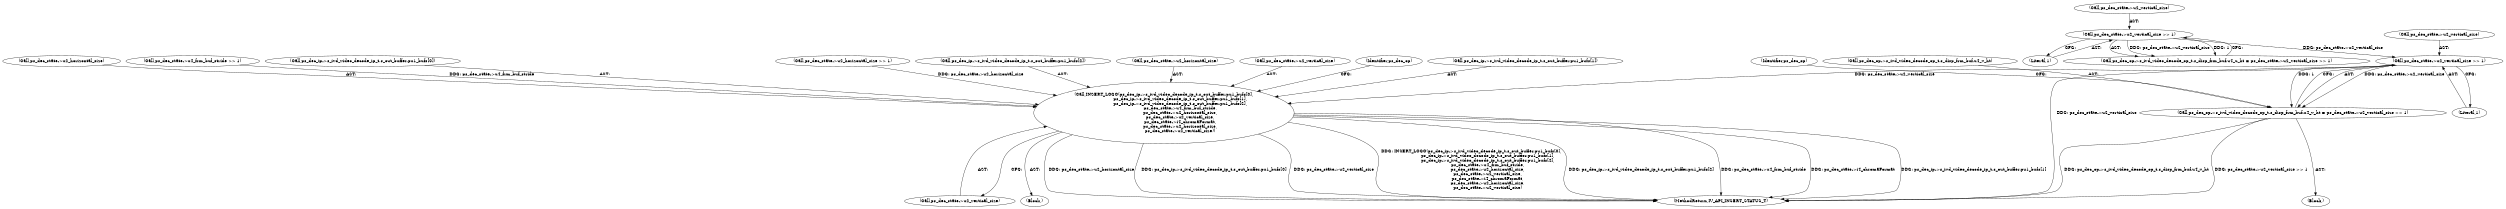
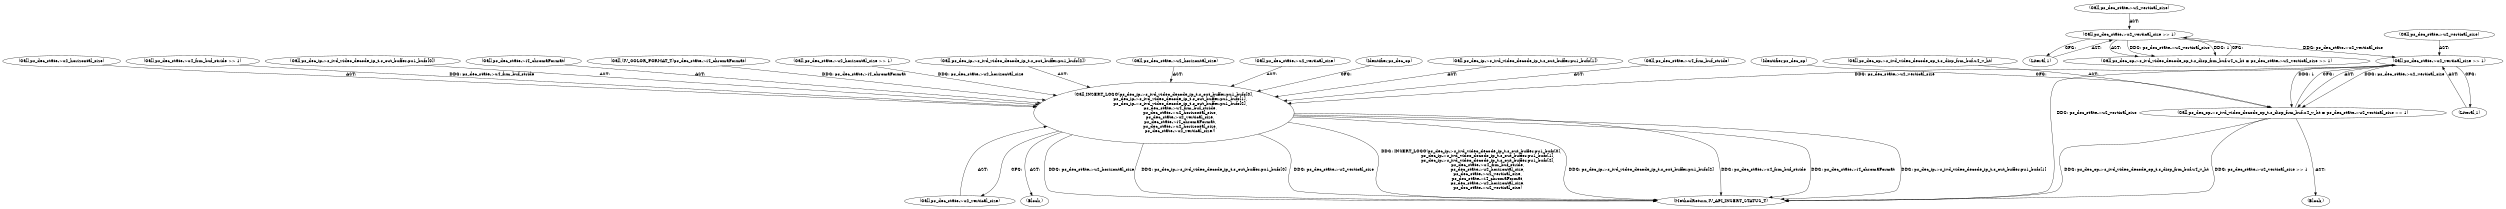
node "(Call,ps_dec_state->i4_chromaFormat)": added
node "(Call,(IV_COLOR_FORMAT_T)ps_dec_state->i4_chromaFormat)": added
node "(Call,ps_dec_state->u4_frm_buf_stride)": added
